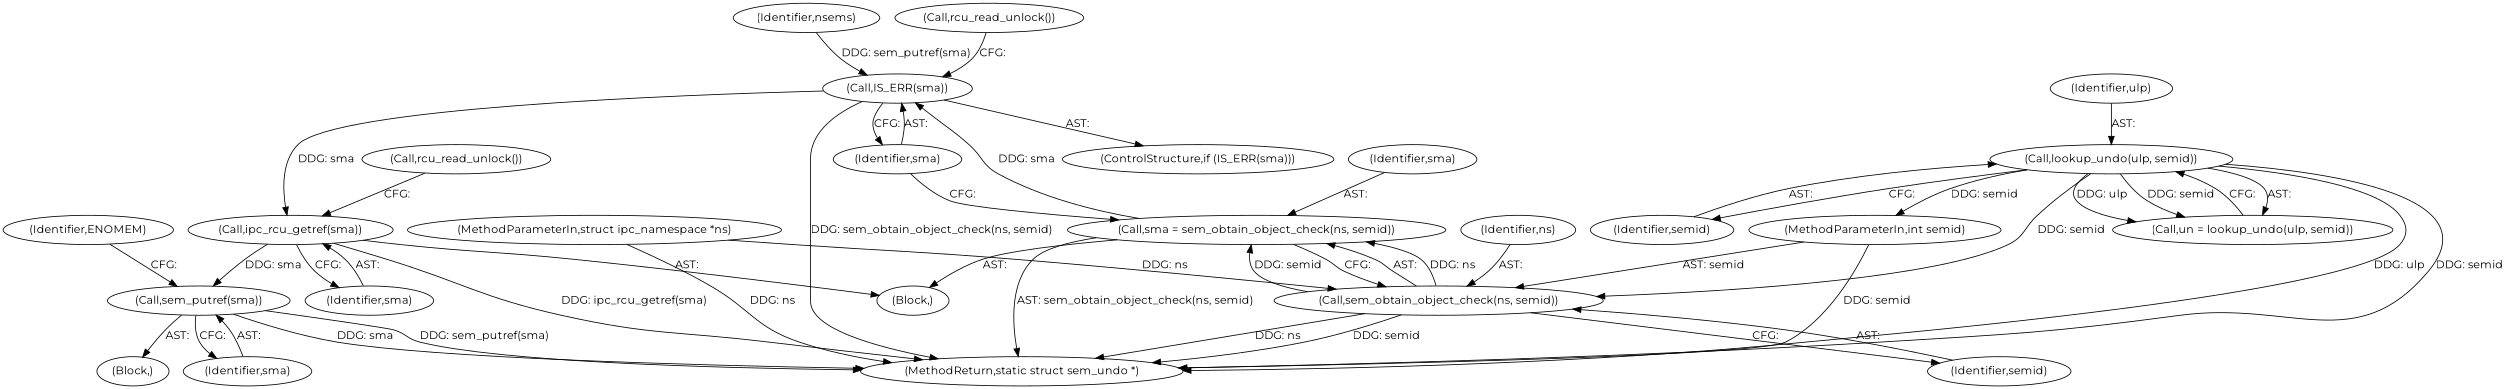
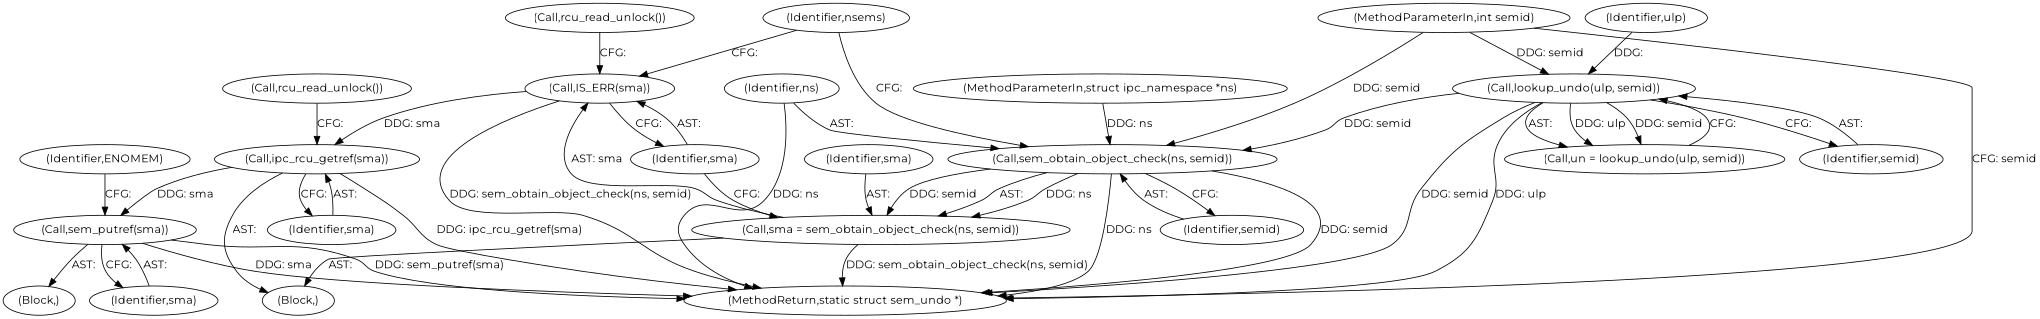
edge "(Identifier,nsems)" -> "(Call,IS_ERR(sma))": label "DDG: sem_putref(sma)" -> "CFG: "
edge "(Identifier,ulp)" -> "(Call,lookup_undo(ulp, semid))": label "AST: " -> "DDG: "
edge "(Call,sma = sem_obtain_object_check(ns, semid))" -> "(Call,IS_ERR(sma))": label "DDG: sma" -> "AST: sma"
node "(ControlStructure,if (IS_ERR(sma)))": removed
edge "(Call,lookup_undo(ulp, semid))" -> "(MethodParameterIn,int semid)": reversed
edge "(MethodParameterIn,int semid)" -> "(Call,sem_obtain_object_check(ns, semid))": label "AST: semid" -> "DDG: semid"
edge "(Call,sma = sem_obtain_object_check(ns, semid))" -> "(Call,sem_obtain_object_check(ns, semid))": now "(Identifier,nsems)" -> "(Call,sem_obtain_object_check(ns, semid))"
edge "(Call,sma = sem_obtain_object_check(ns, semid))" -> "(MethodReturn,static struct sem_undo *)": label "AST: sem_obtain_object_check(ns, semid)" -> "DDG: sem_obtain_object_check(ns, semid)"
edge "(MethodParameterIn,int semid)" -> "(MethodReturn,static struct sem_undo *)": label "DDG: semid" -> "CFG: semid"
edge "(MethodParameterIn,struct ipc_namespace *ns)" -> "(MethodReturn,static struct sem_undo *)": now "(Identifier,ns)" -> "(MethodReturn,static struct sem_undo *)"
